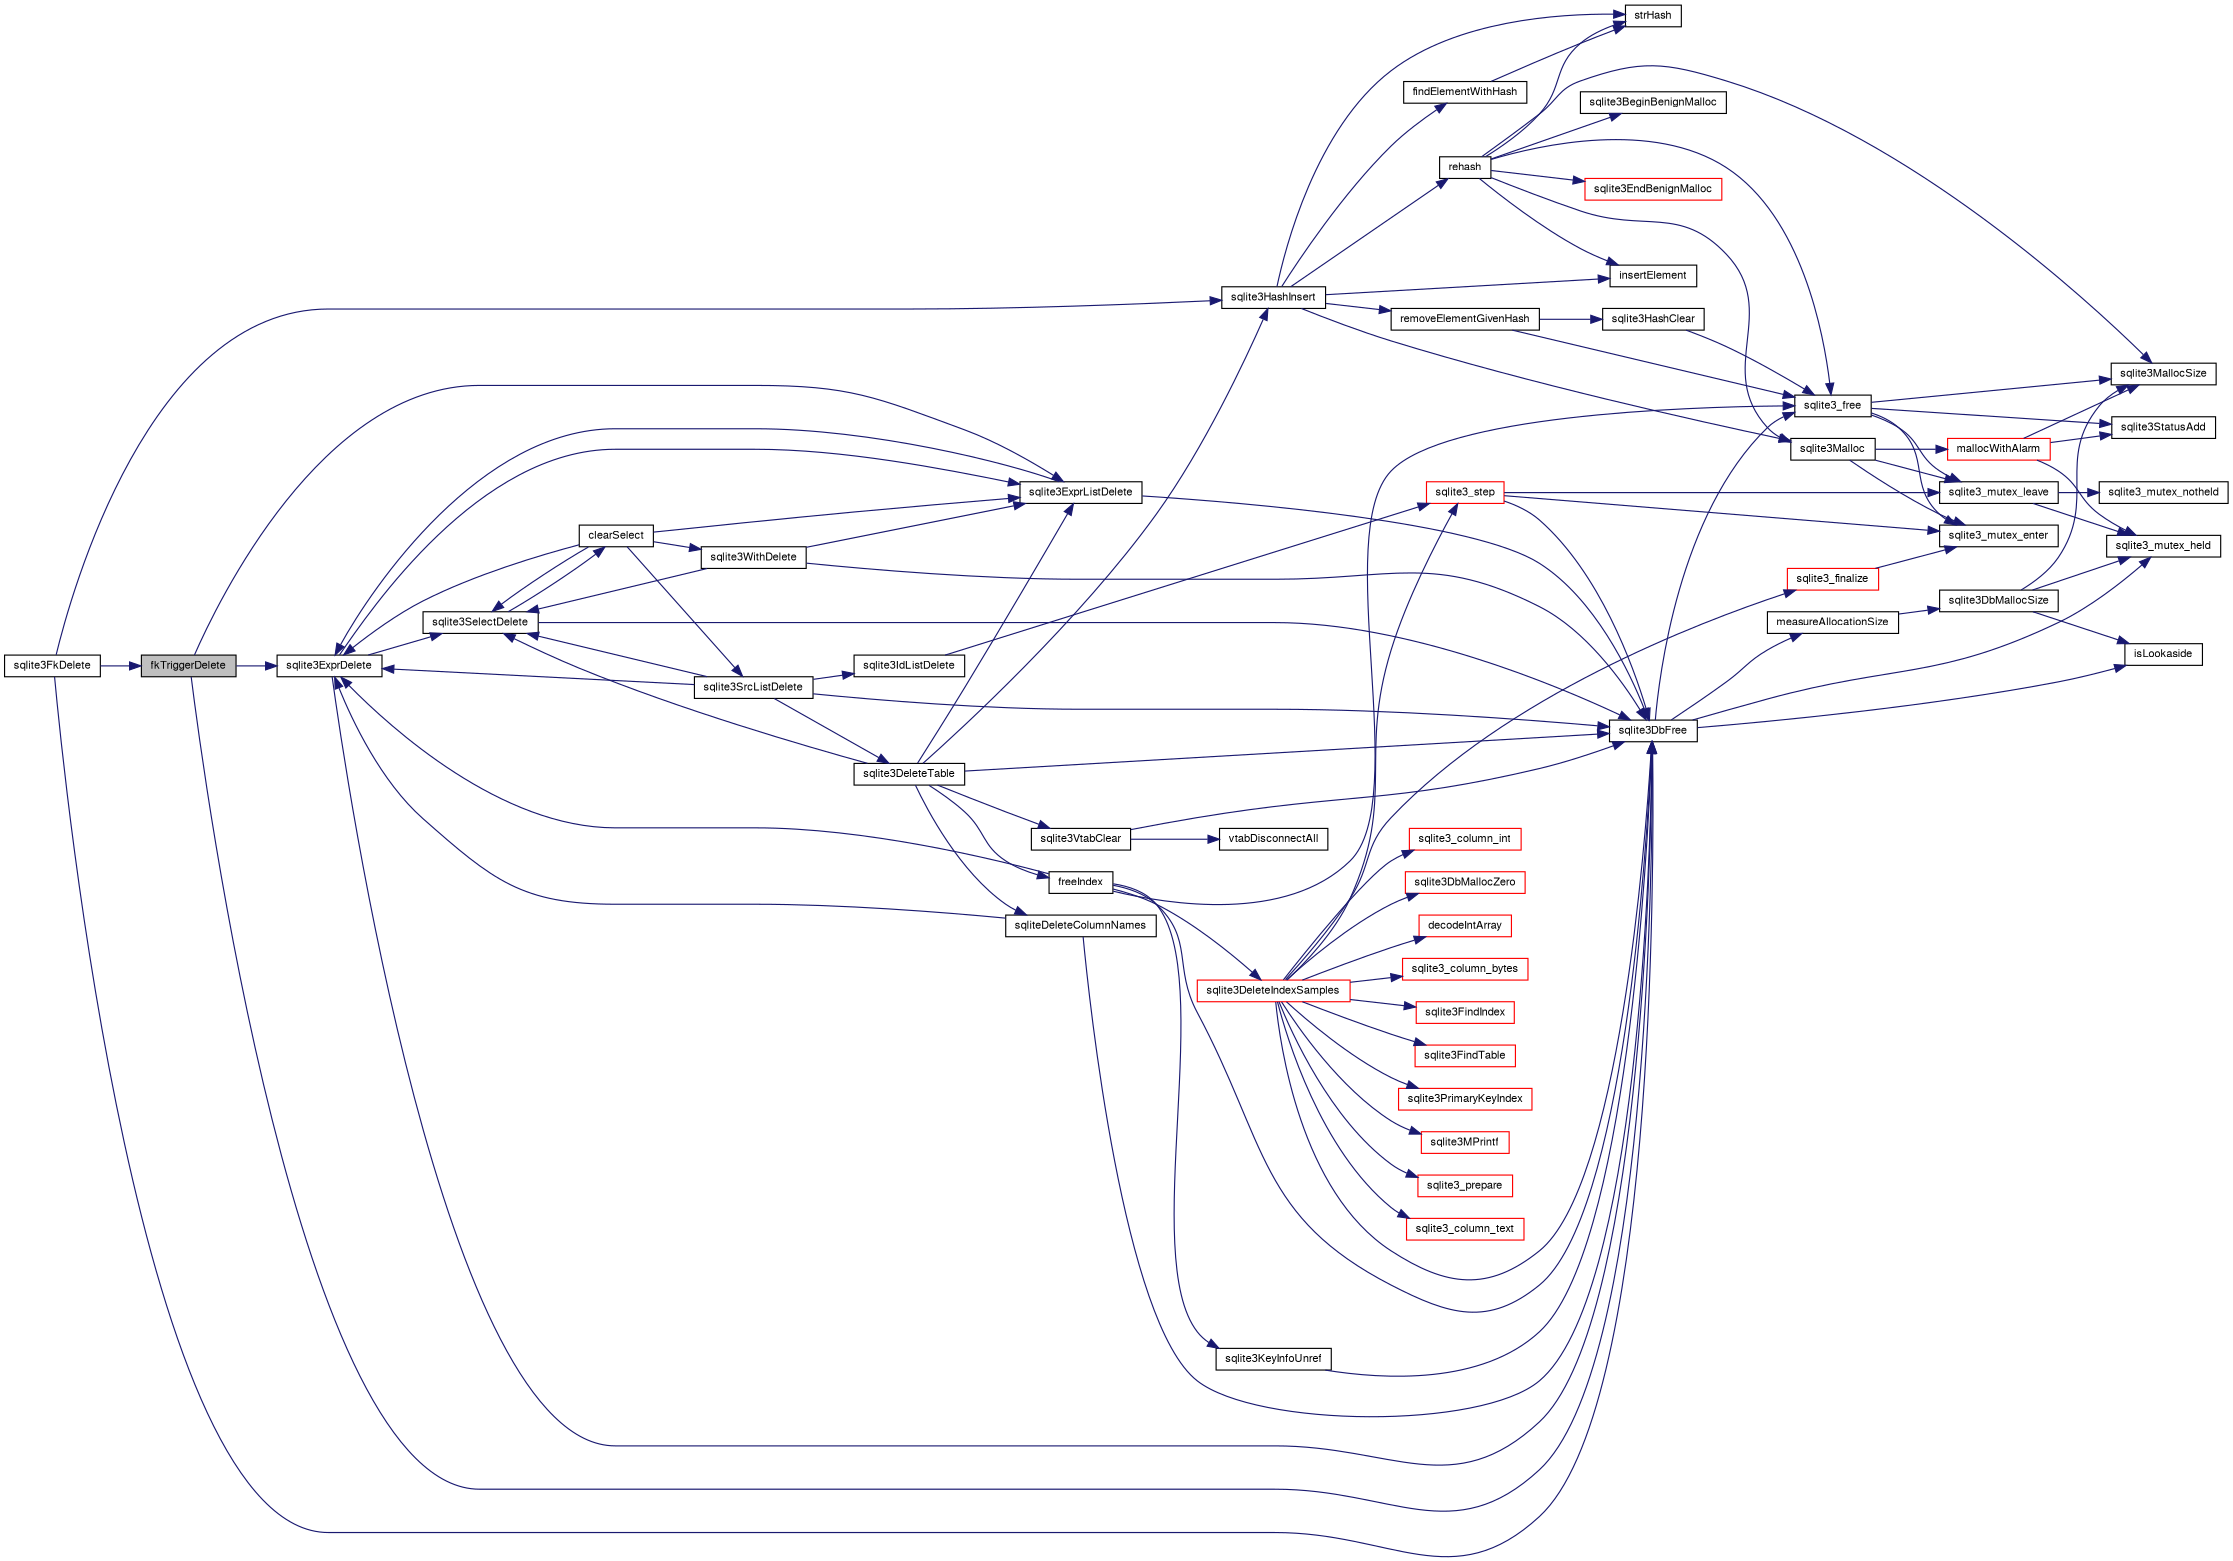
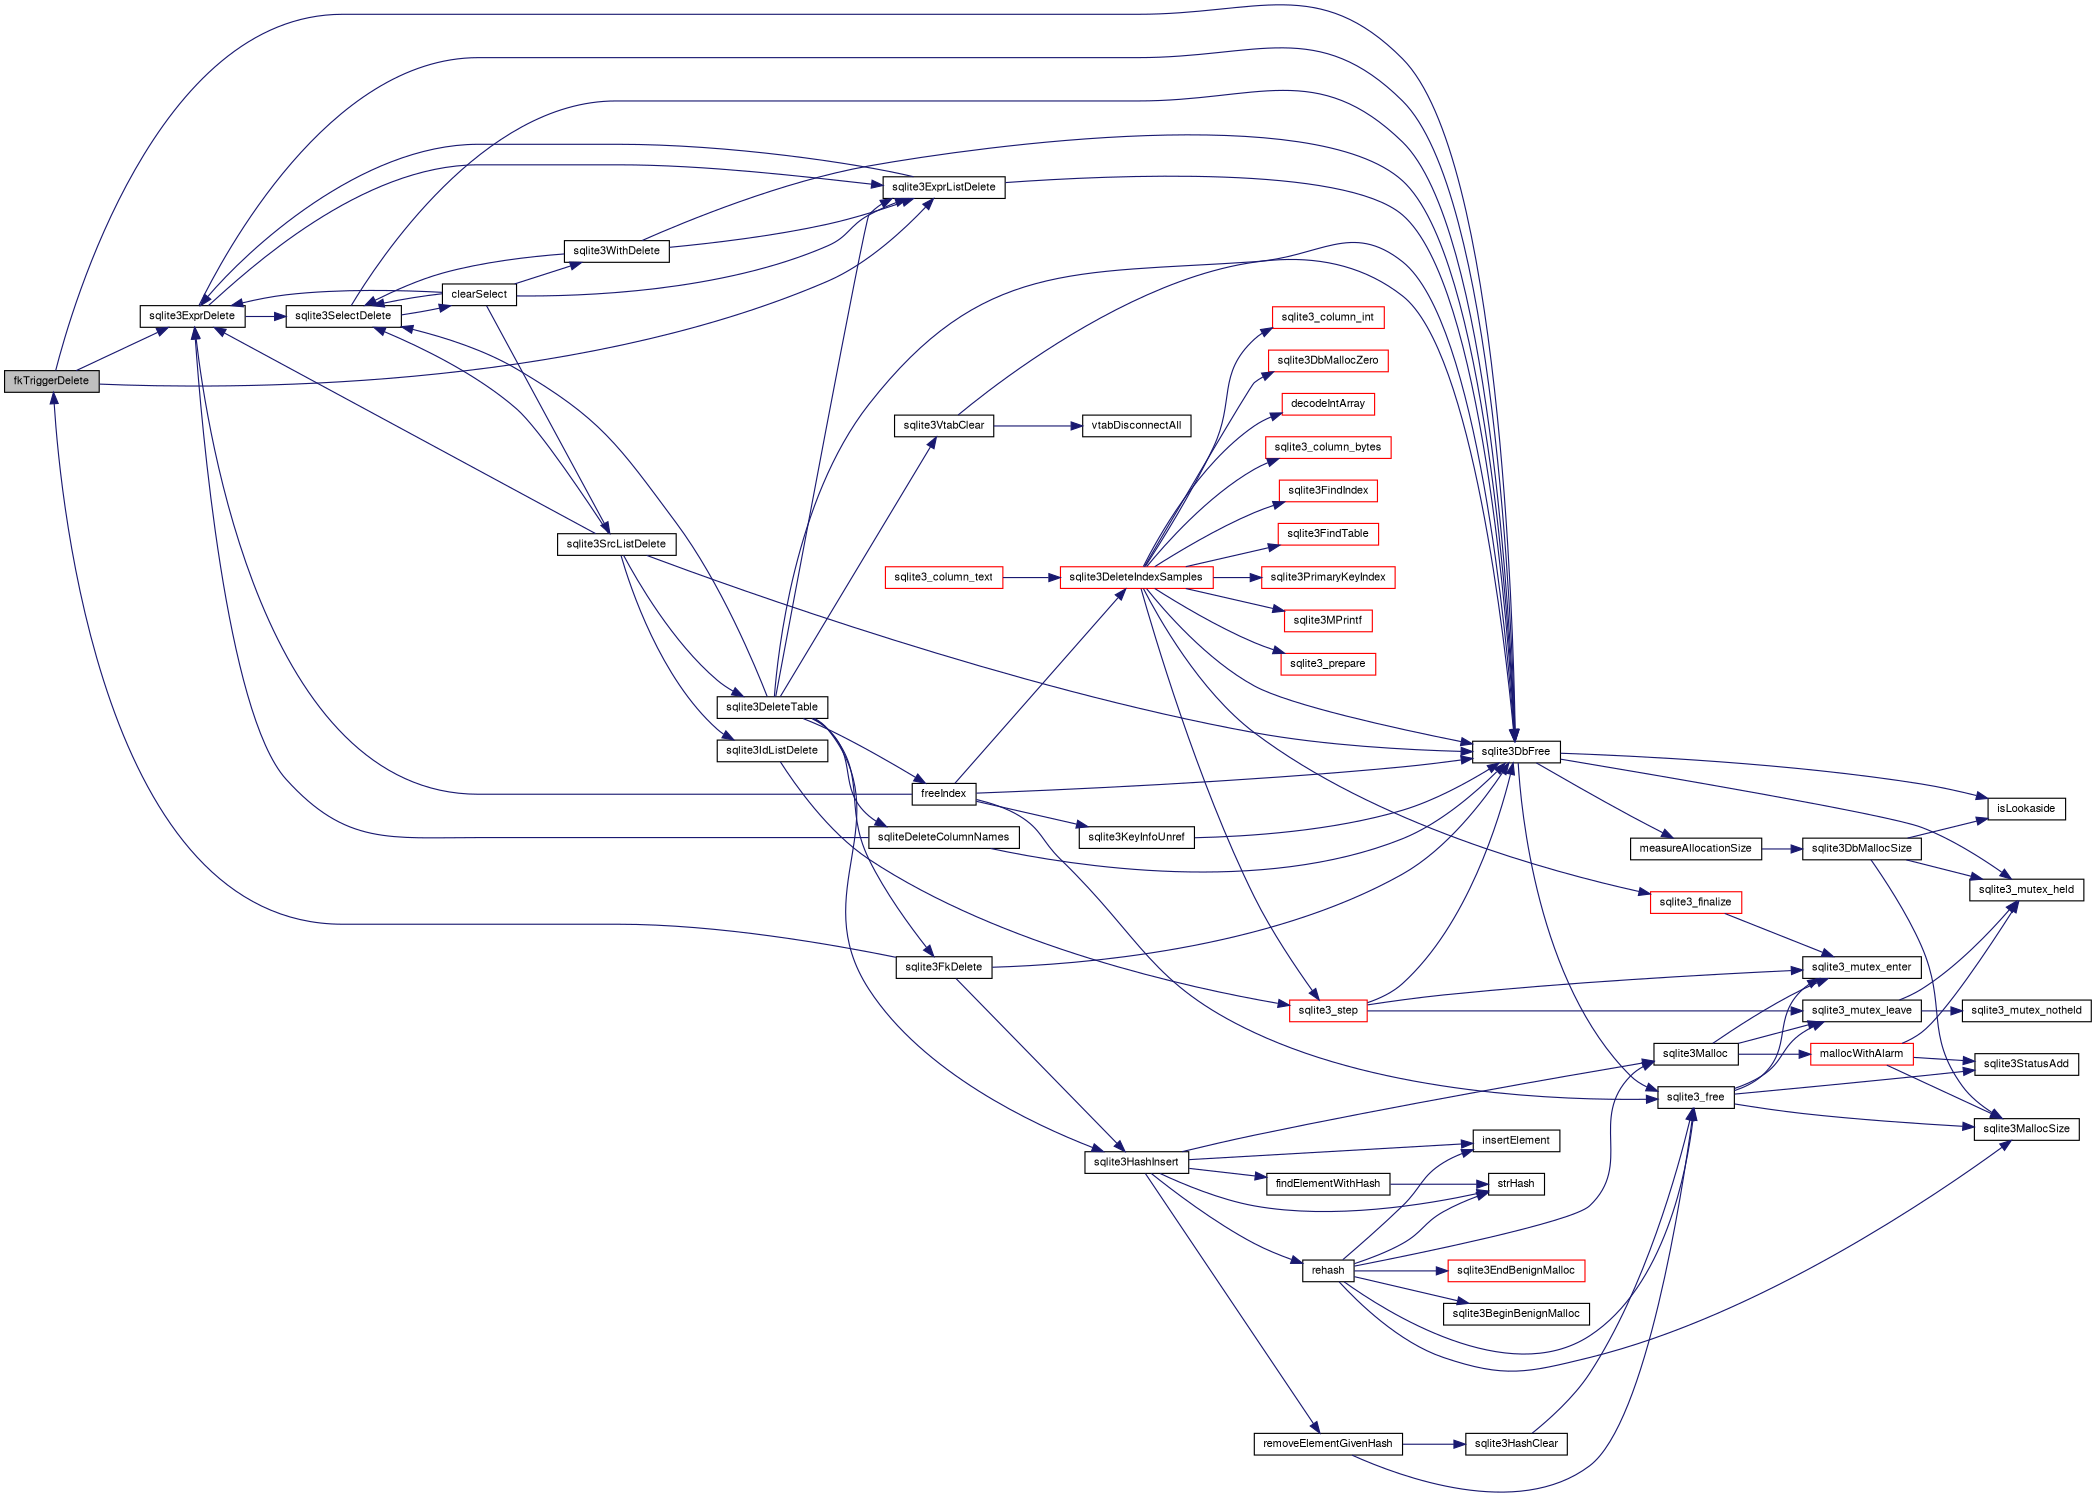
edge "sqlite3DeleteTable" -> "sqlite3FkDelete": added
edge "sqlite3DeleteIndexSamples" -> "sqlite3_column_text": reversed
